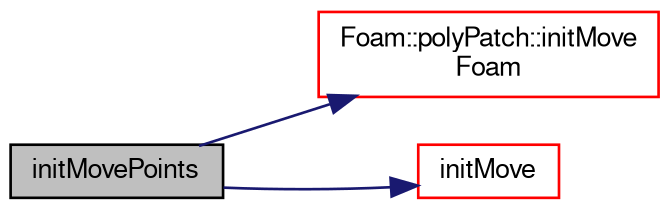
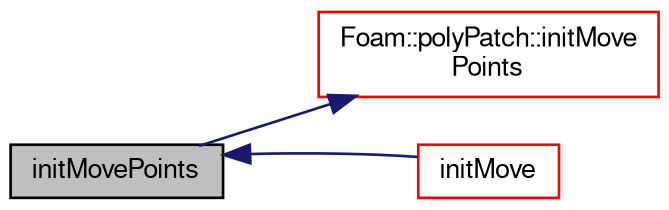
node "Foam::polyPatch::initMove Foam": label "Foam::polyPatch::initMove Foam" -> "Foam::polyPatch::initMove Points"
edge "initMovePoints" -> "initMove": reversed
